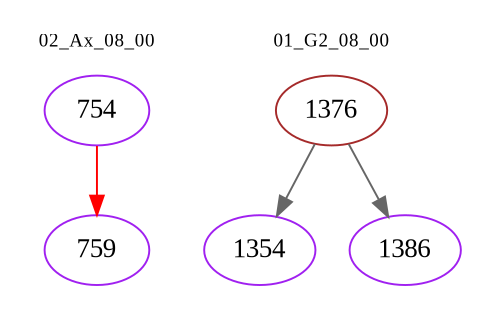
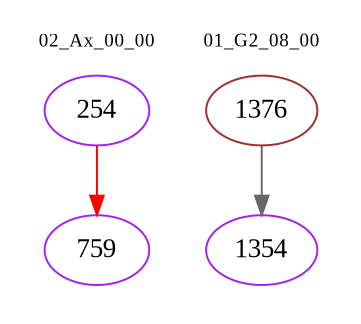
cluster "02_Ax_08_00": label "02_Ax_08_00" -> "02_Ax_00_00"
node "754": label "754" -> "254"
node "1386": removed
